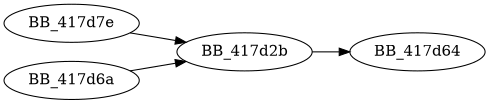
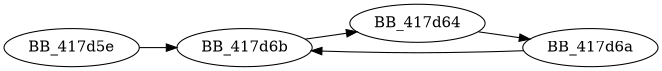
node "BB_417d7e": label "BB_417d7e" -> "BB_417d5e"
edge "BB_417d64" -> "BB_417d6a": added
node "BB_417d2b": label "BB_417d2b" -> "BB_417d6b"
